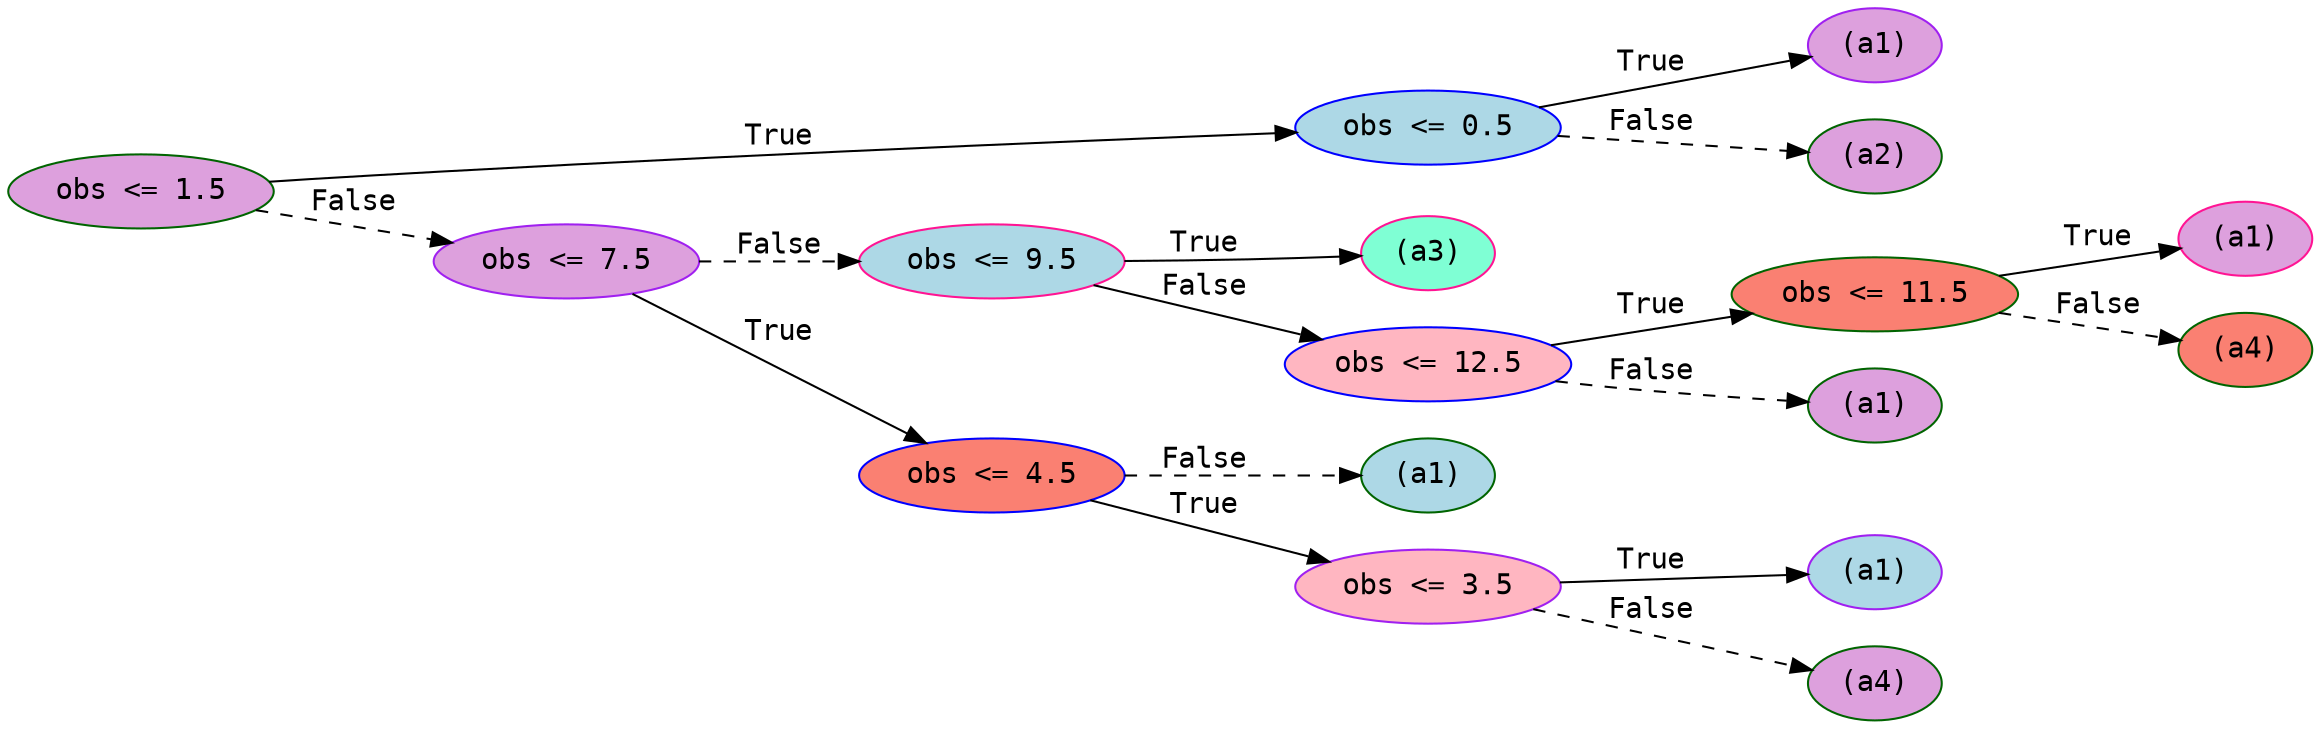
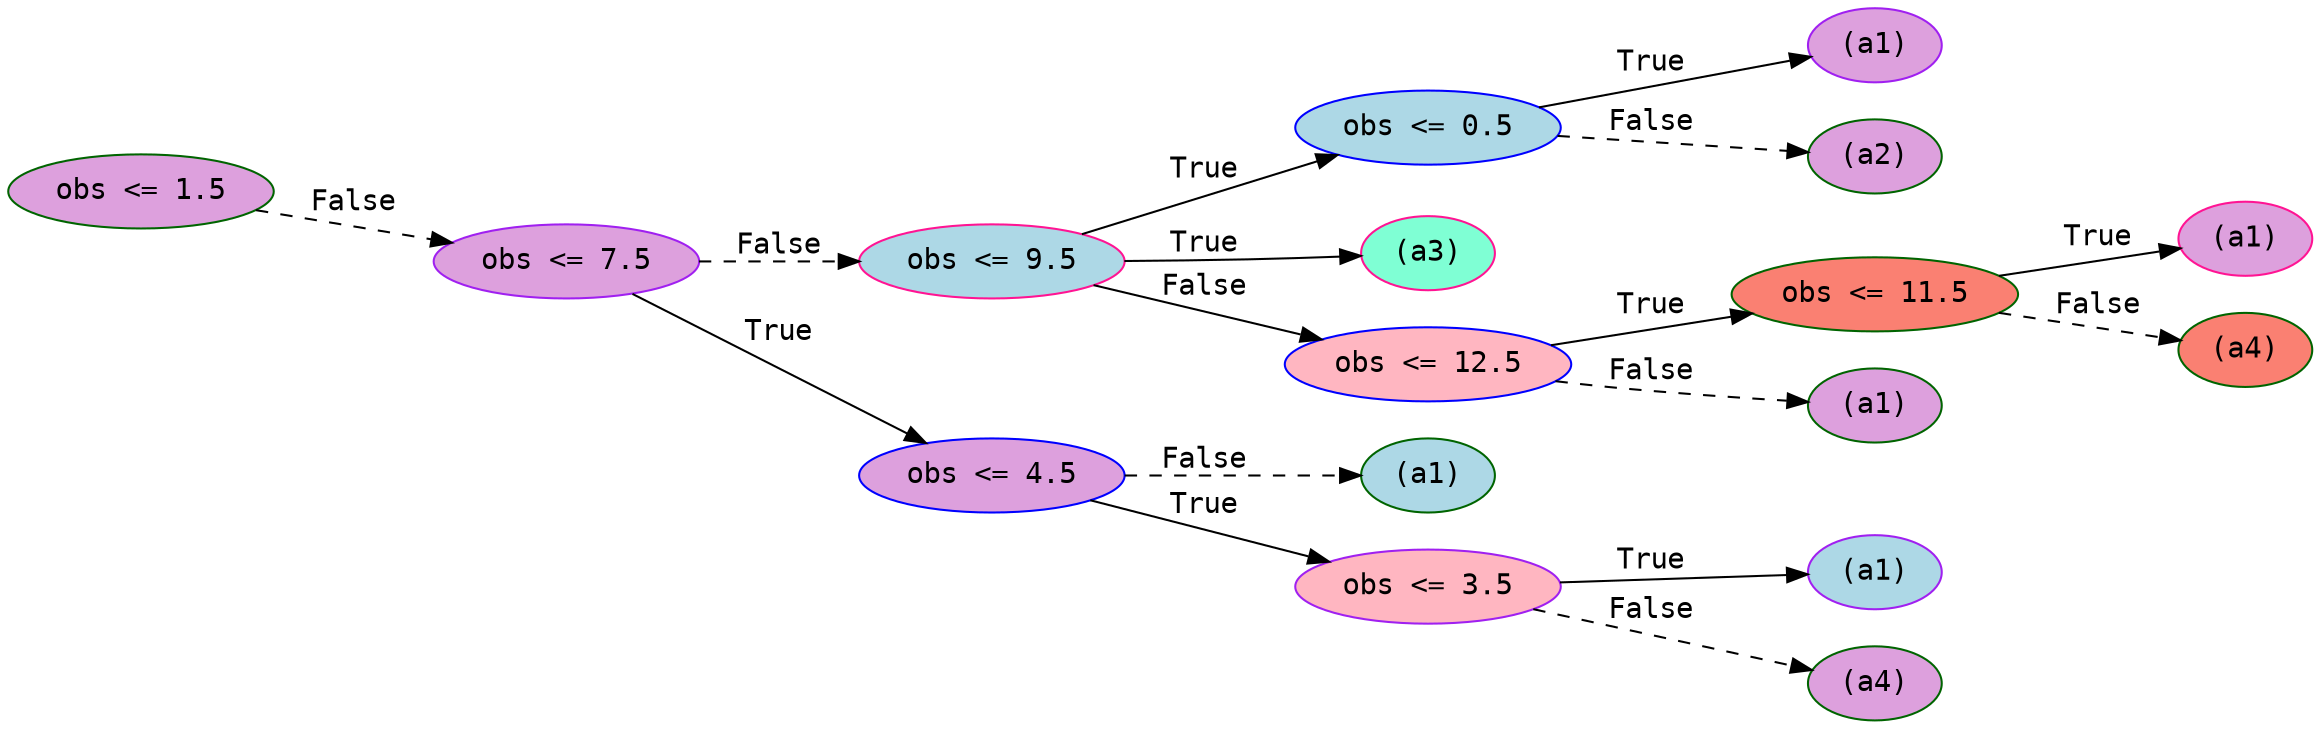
edge "obs <= 1.5" -> "obs <= 0.5": now "obs <= 9.5" -> "obs <= 0.5"
node "obs <= 4.5": fillcolor salmon -> plum
